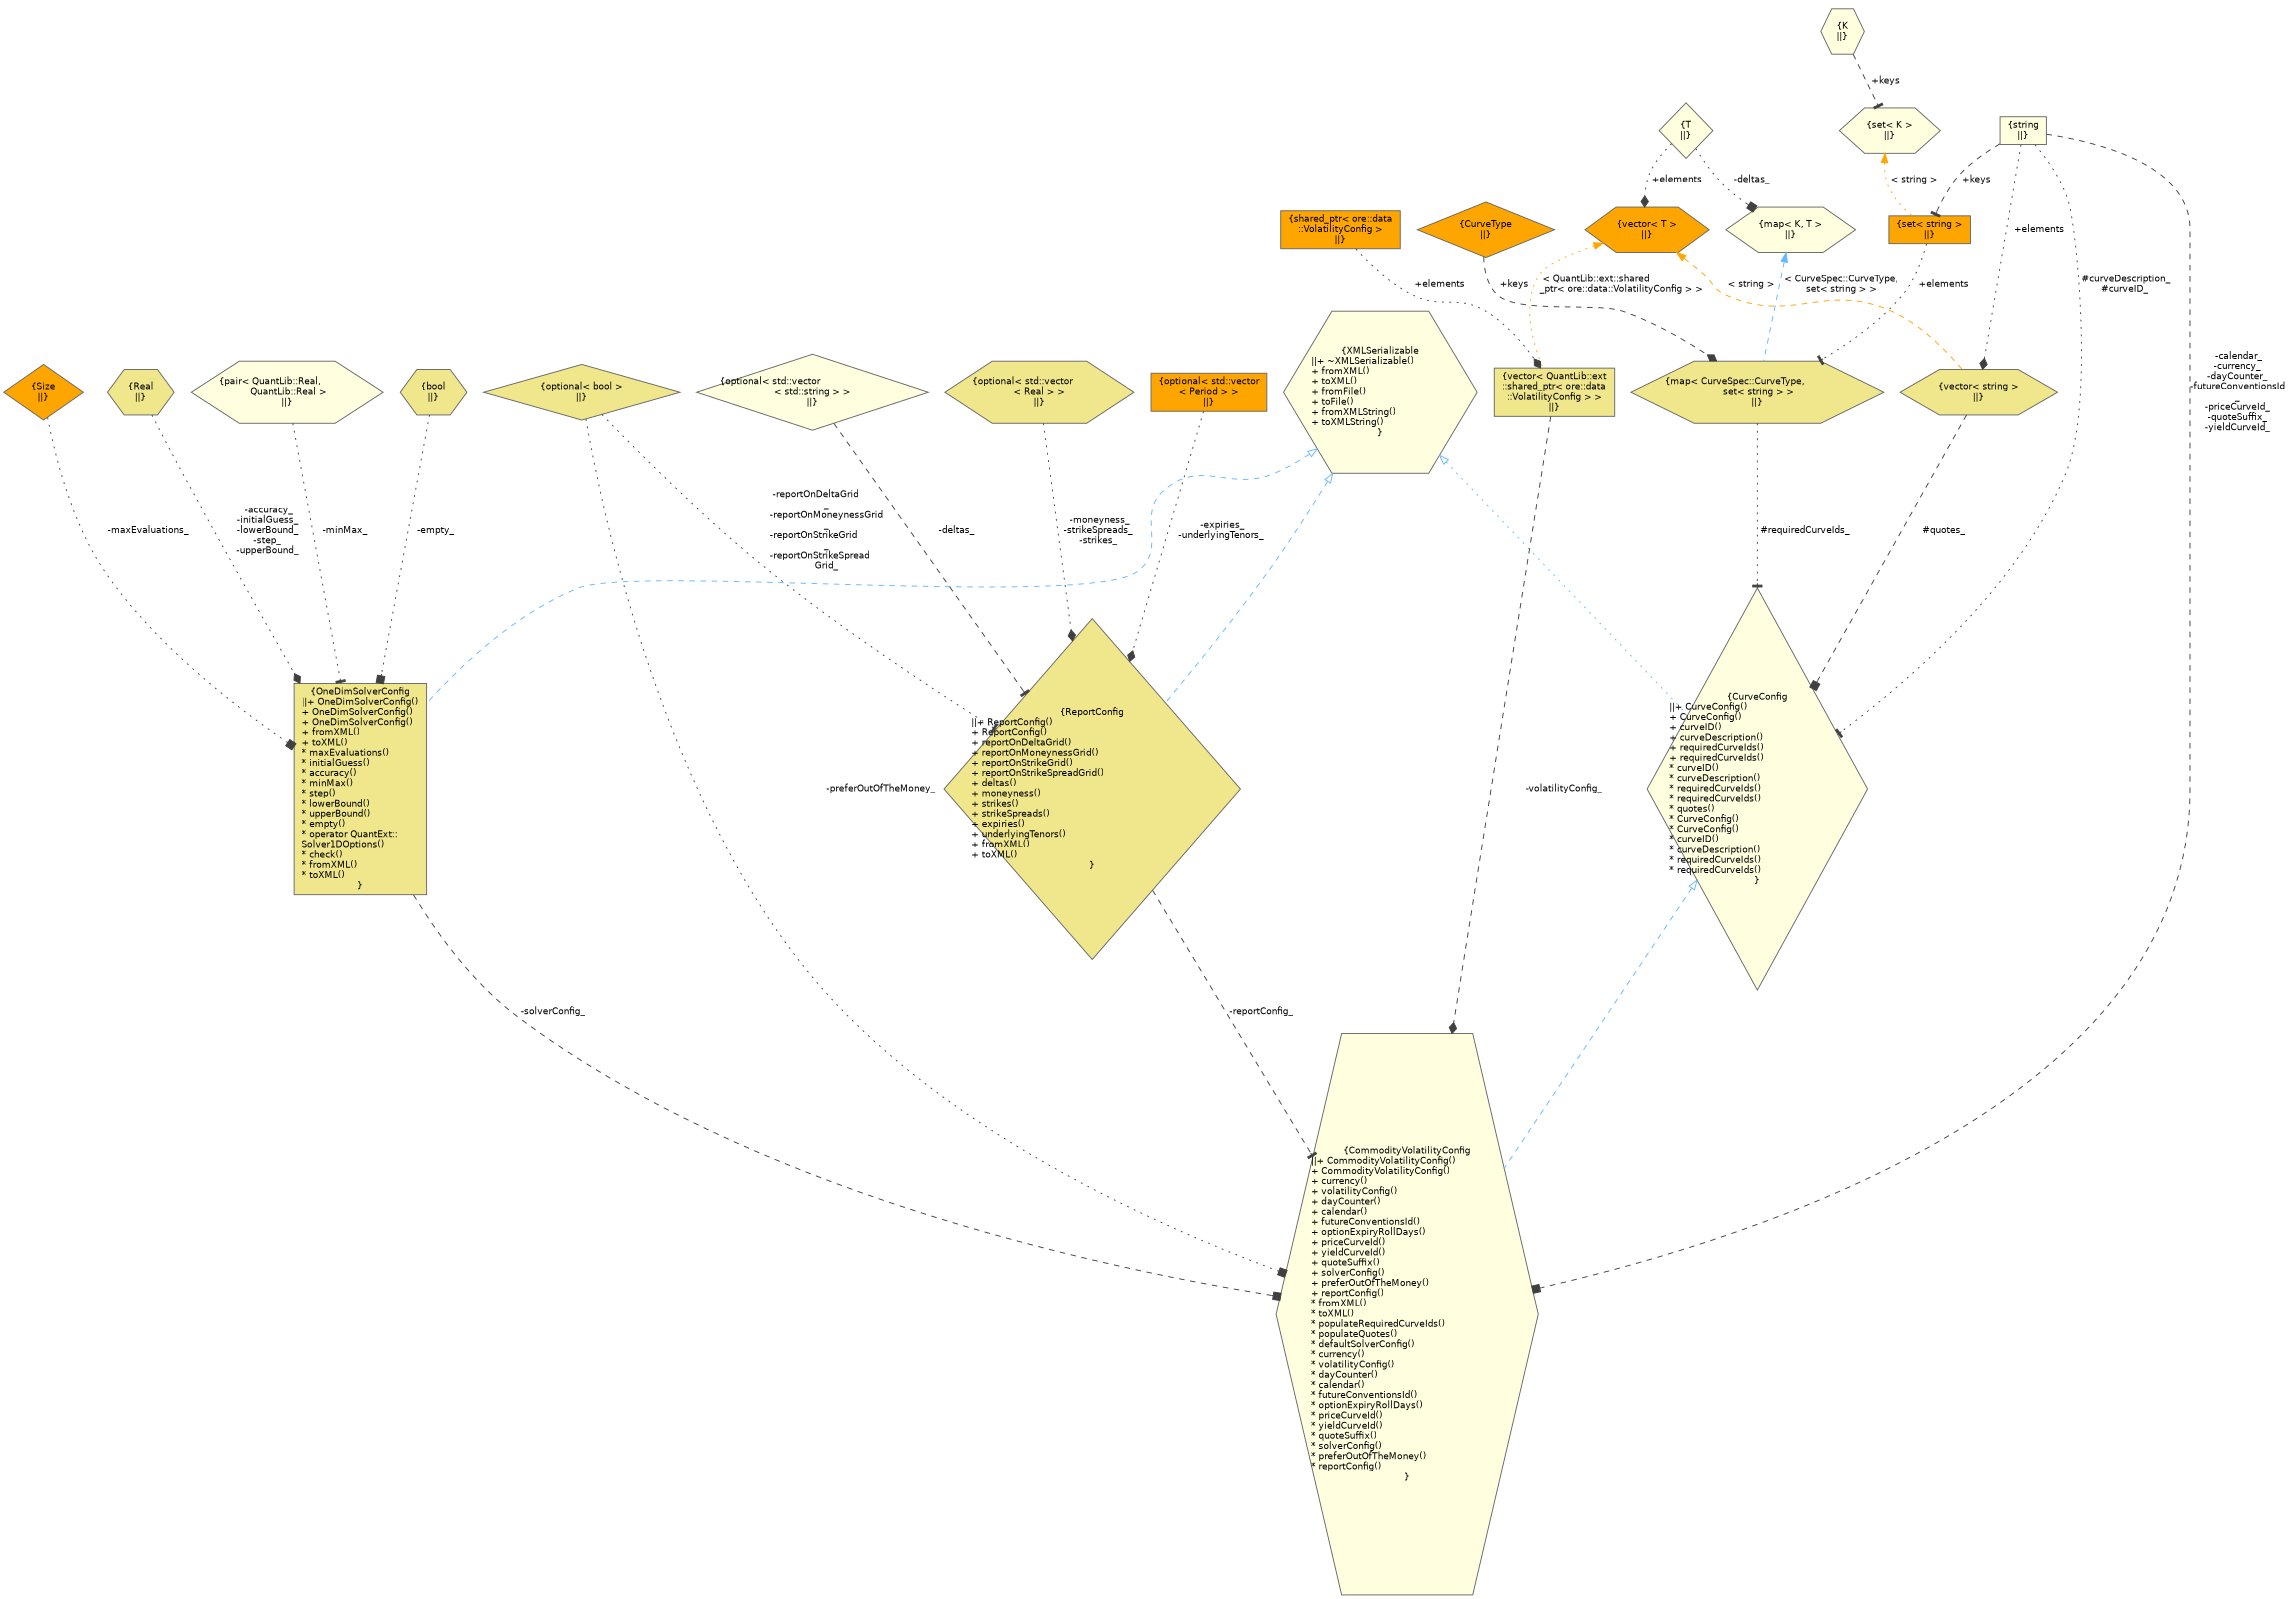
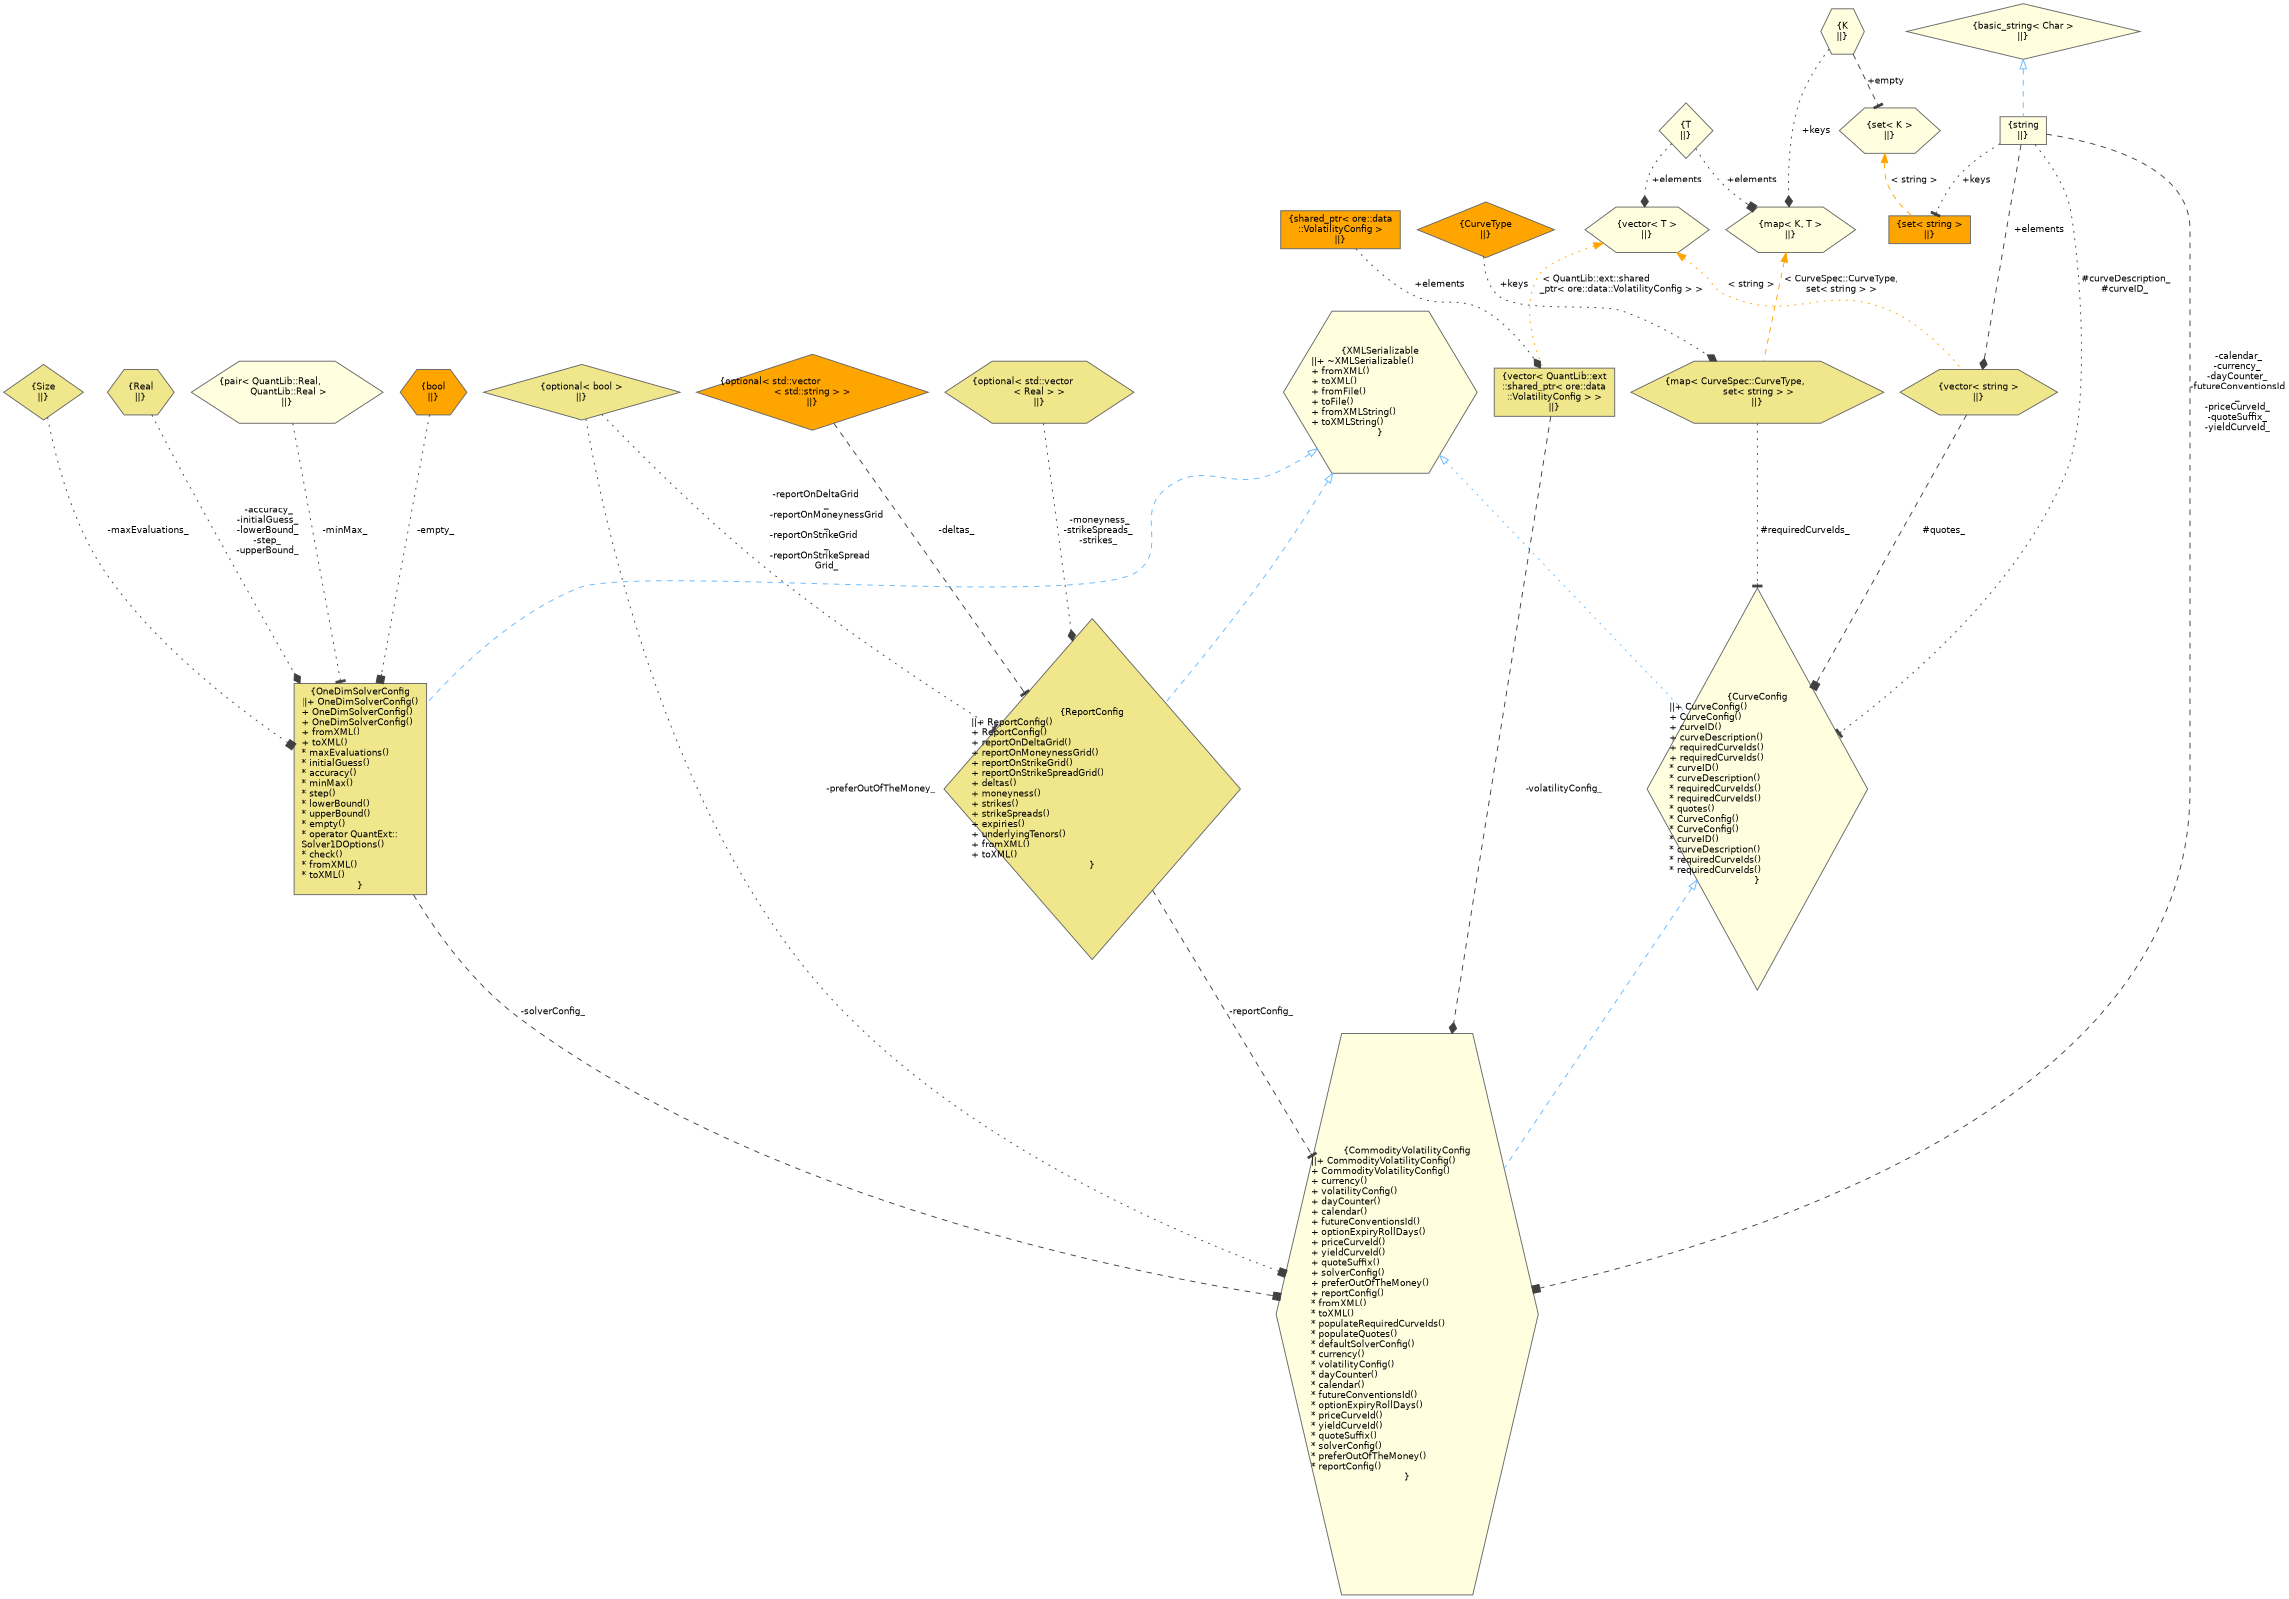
node "{basic_string< Char > ||}": added
edge "{K ||}" -> "{set< K > ||}": label " +keys" -> " +empty"
edge "{K ||}" -> "{map< K, T > ||}": added, label "+keys"
edge "{string ||}" -> "{set< string > ||}": style dashed -> dotted
edge "{T ||}" -> "{map< K, T > ||}": label " -deltas_" -> " +elements"
edge "{set< string > ||}" -> "{set< K > ||}": style dotted -> dashed
node "{vector< T > ||}": fillcolor orange -> lightyellow
edge "{string ||}" -> "{vector< string > ||}": style dotted -> dashed
edge "{vector< string > ||}" -> "{vector< T > ||}": style dashed -> dotted
edge "{CurveType ||}" -> "{map< CurveSpec::CurveType, set< string > > ||}": style dashed -> dotted
edge "{map< CurveSpec::CurveType, set< string > > ||}" -> "{map< K, T > ||}": color steelblue1 -> orange
edge "{set< string > ||}" -> "{map< CurveSpec::CurveType, set< string > > ||}": removed, label "+elements"
node "{Size ||}": fillcolor orange -> khaki
node "{bool ||}": fillcolor khaki -> orange
node "{optional< std::vector < std::string > > ||}": fillcolor lightyellow -> orange
node "{optional< std::vector < Period > > ||}": removed
